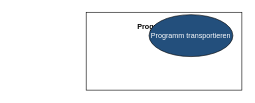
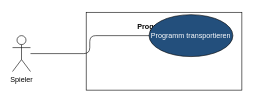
edge "Programm transportieren" -- "Spieler": added
node "Spieler": added
